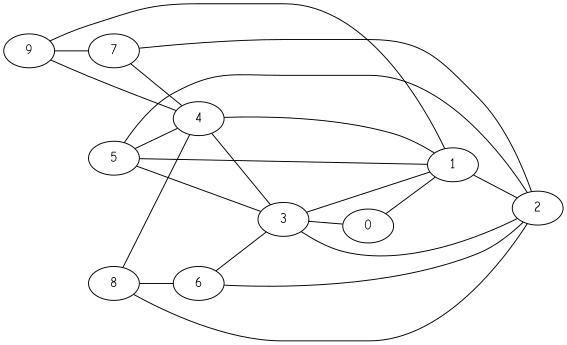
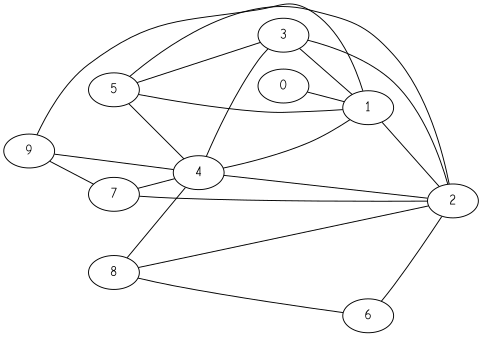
edge "4" -- "2": added
edge "3" -- "0": removed
edge "3" -- "6": removed
